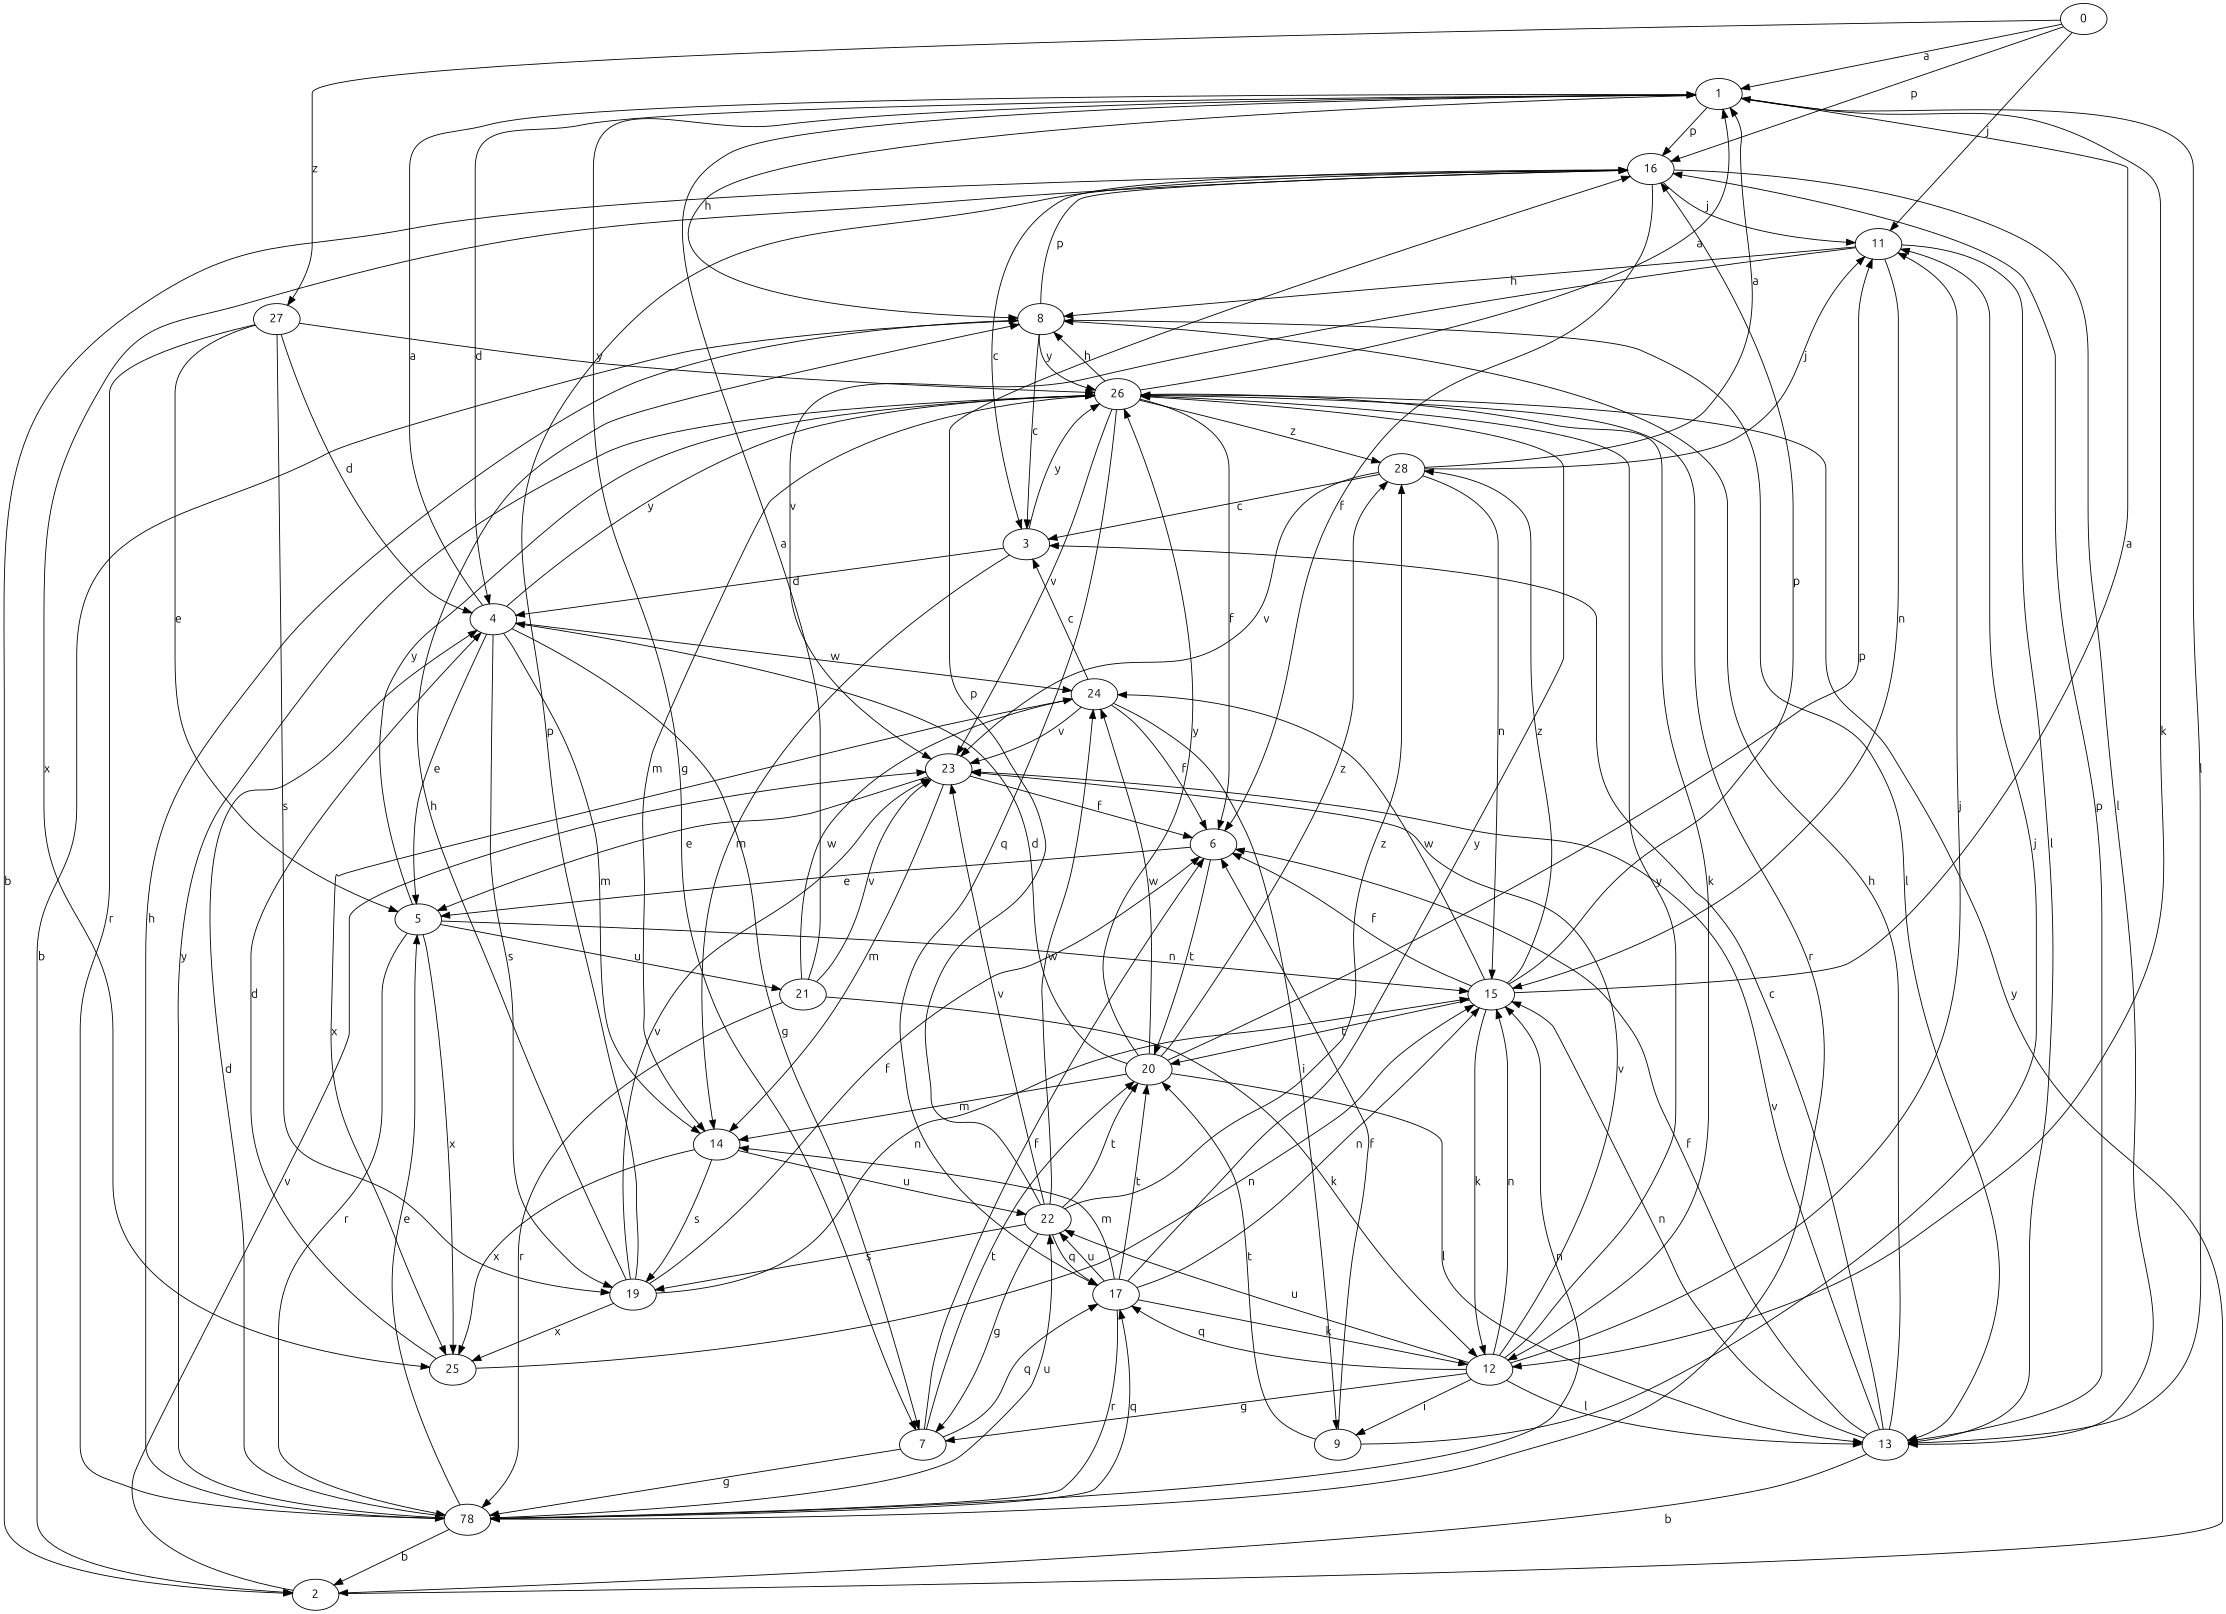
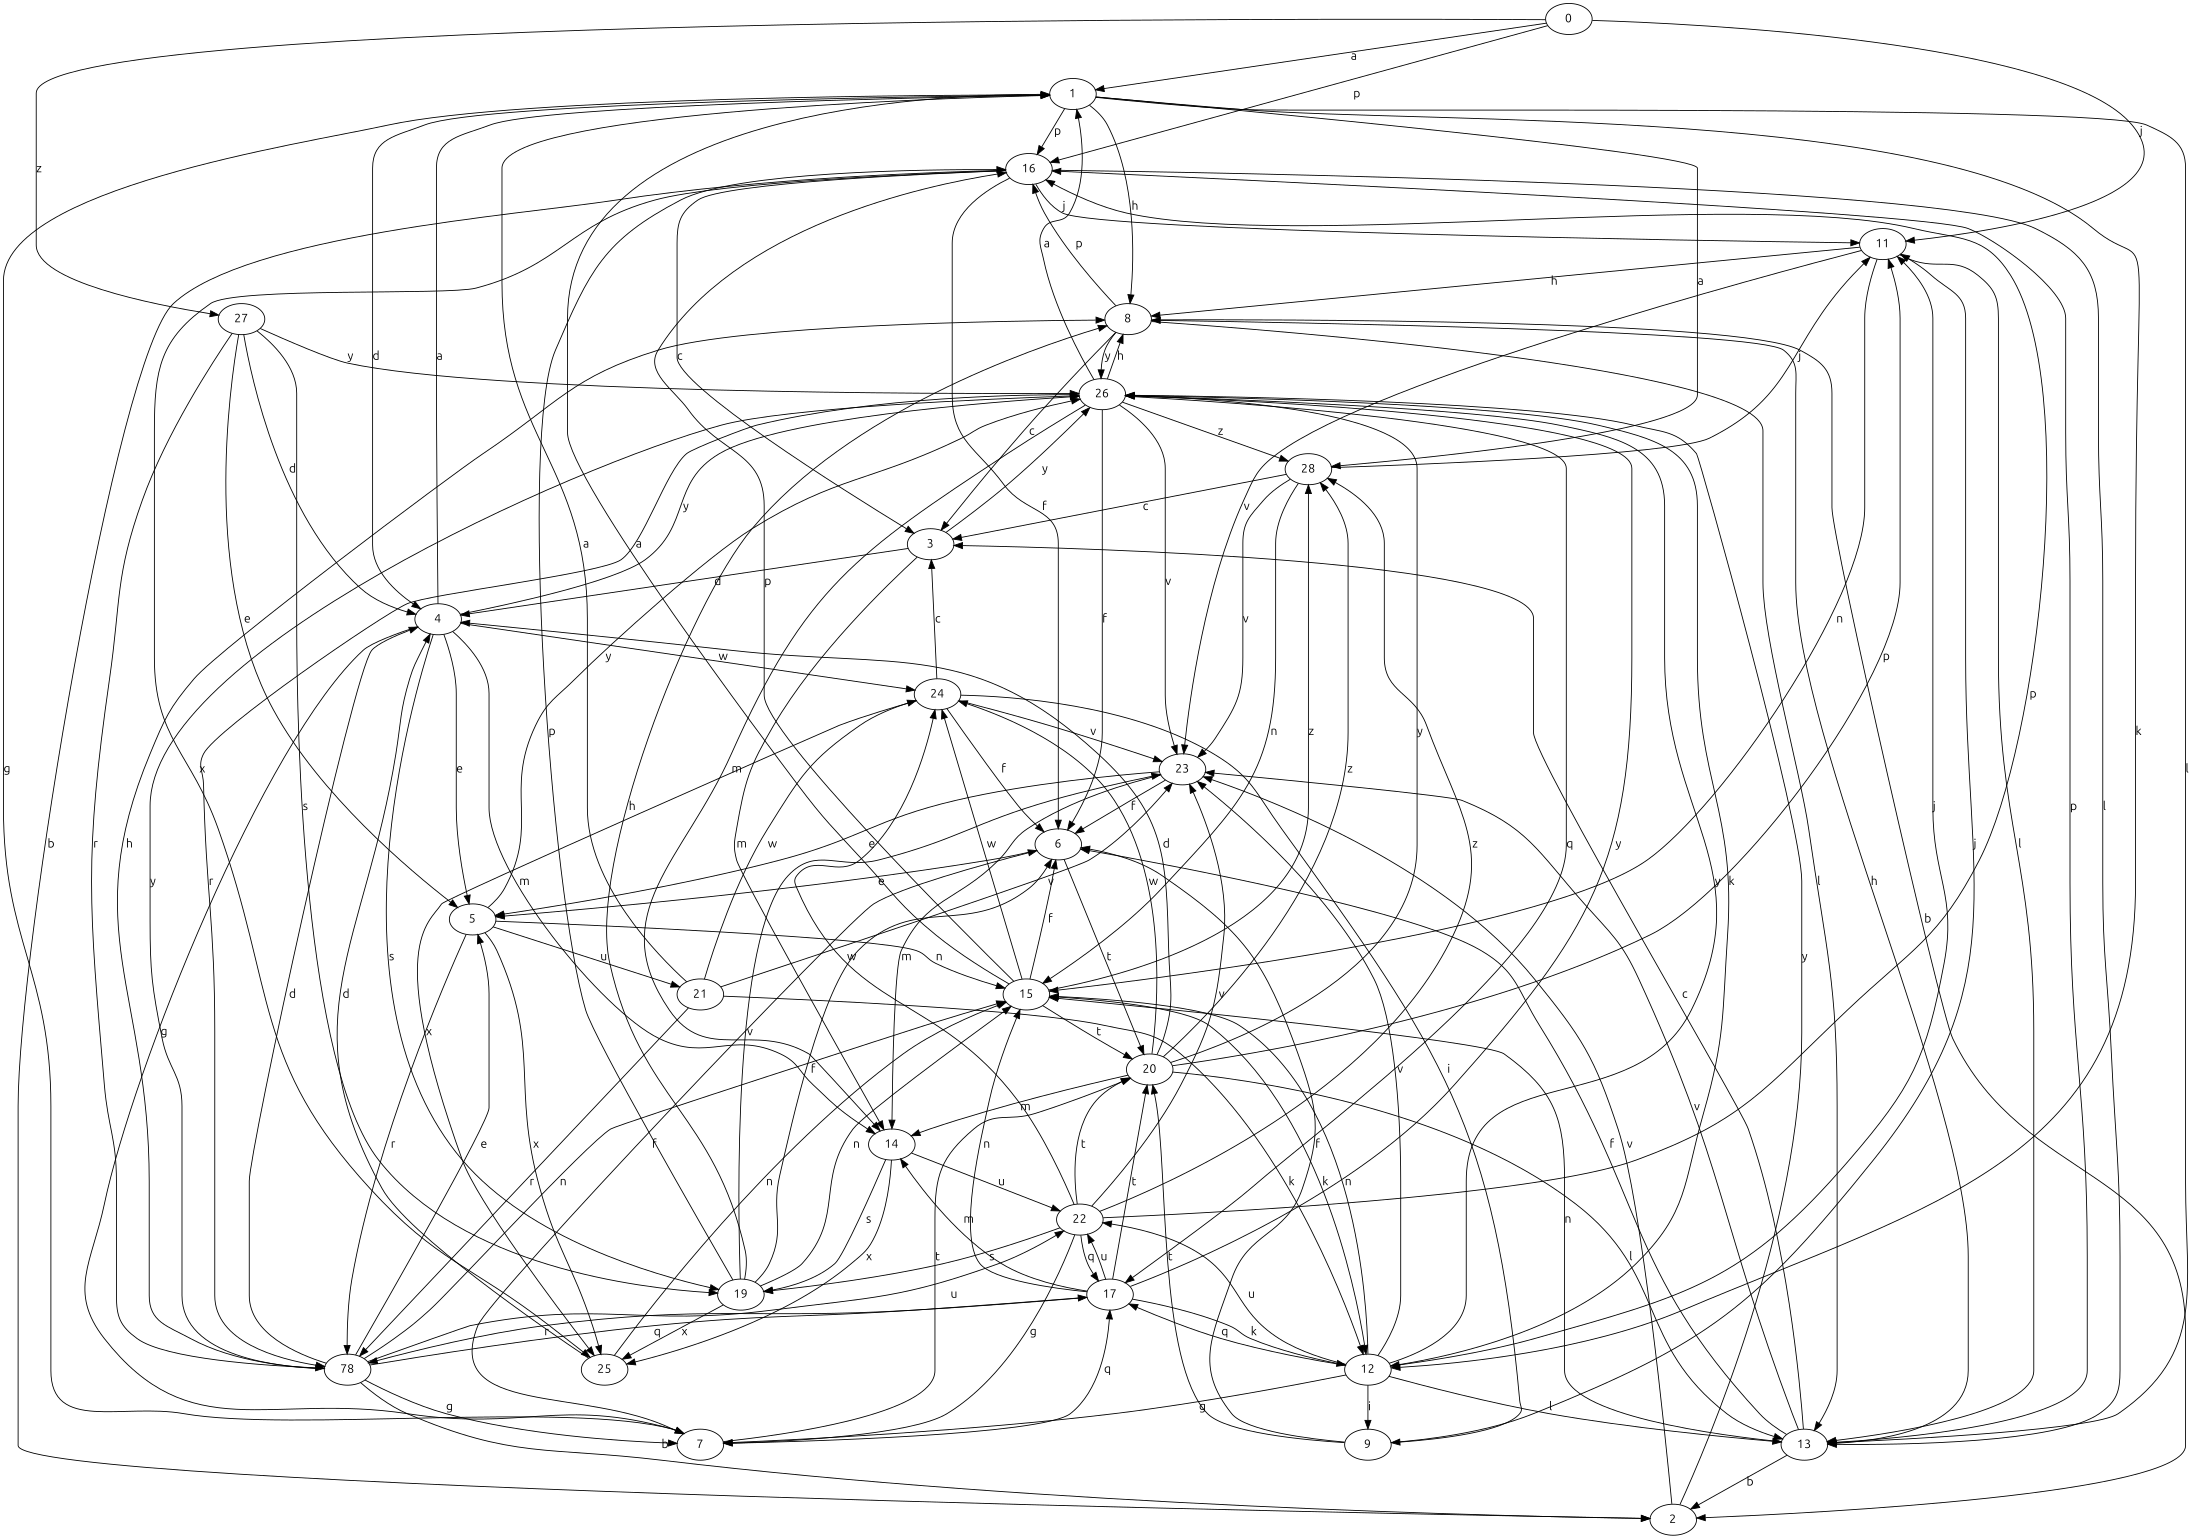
edge "28" -> "1": reversed
edge "7" -> "78": reversed
